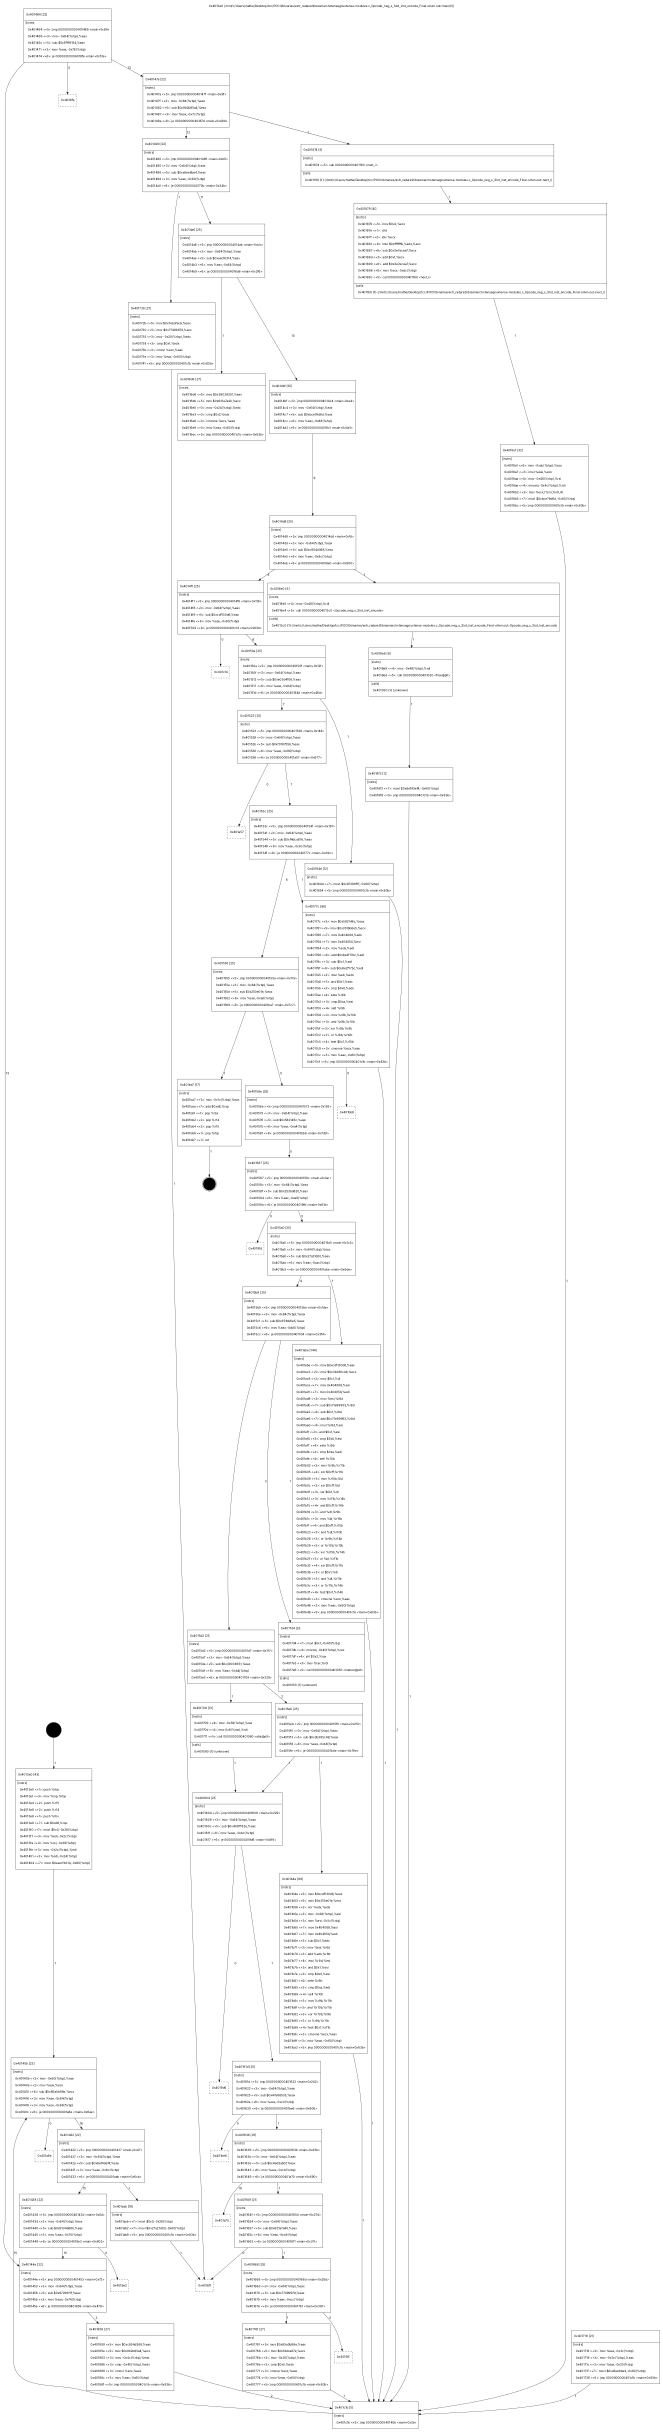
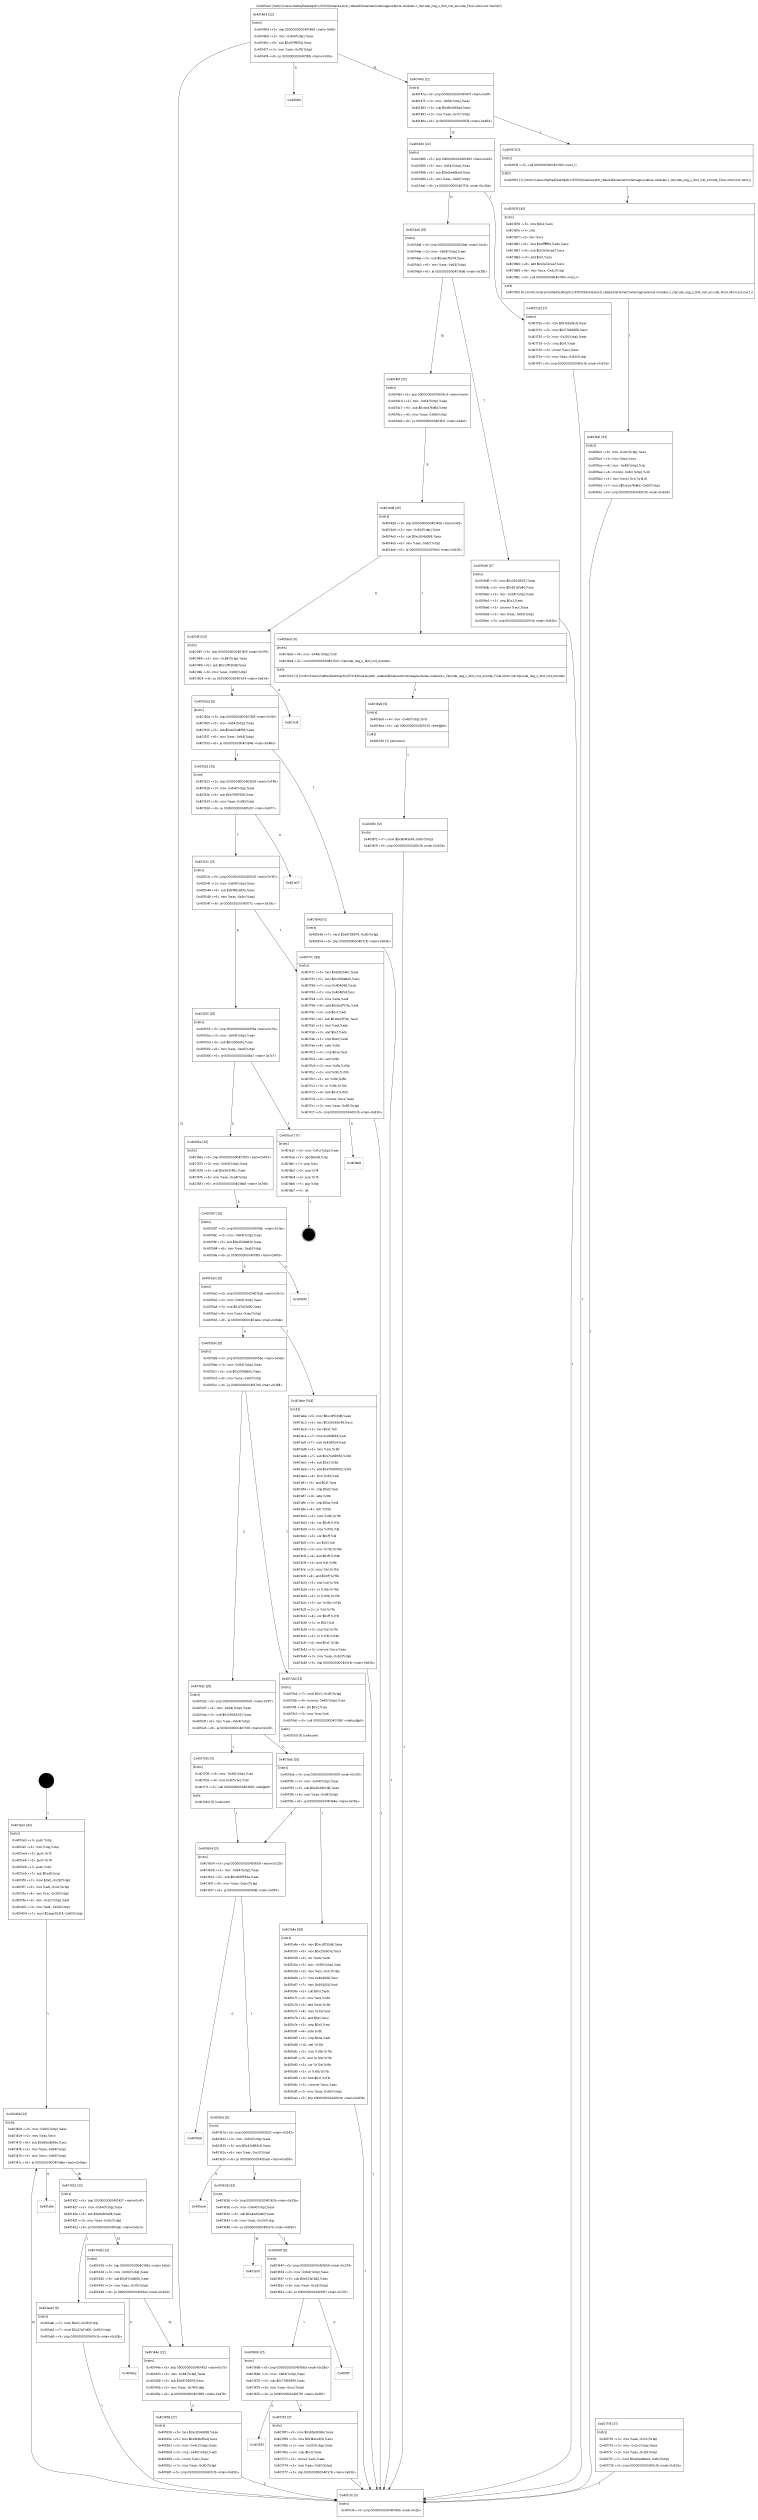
edge "0x40172b [27]" -> "0x4016f1": now "0x40172b [27]" -> "0x401c1b [5]"
edge "0x4016d6 [27]" -> "0x401c1b [5]": added, label "1"
edge "0x401aab [19]" -> "0x4016f1": now "0x401aab [19]" -> "0x401c1b [5]"
